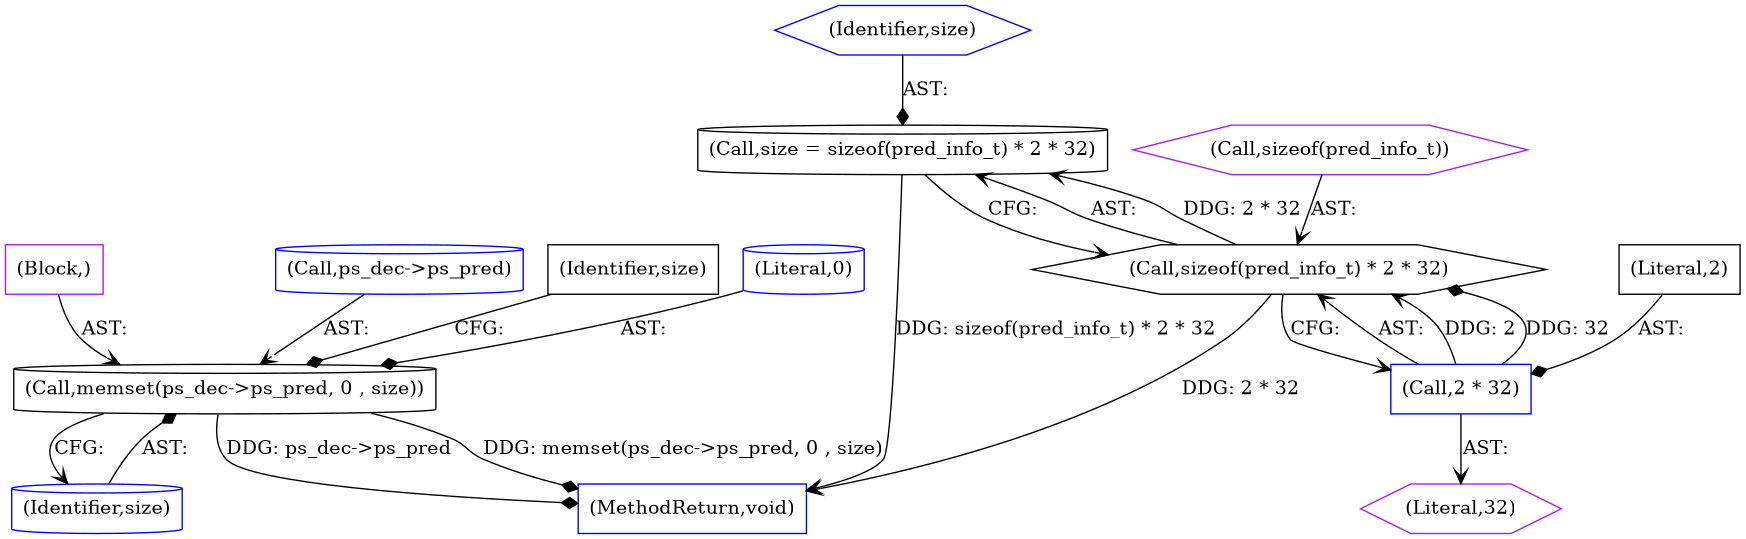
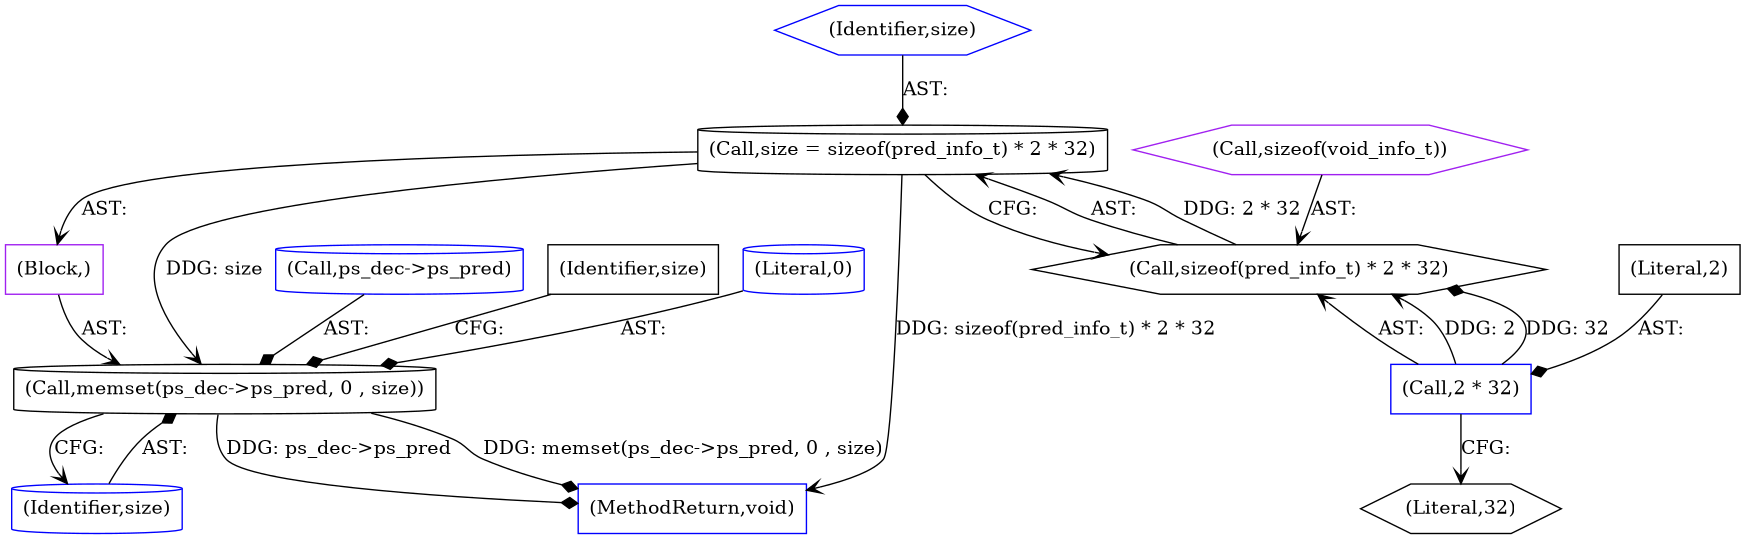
node "(Call,sizeof(pred_info_t))": label "(Call,sizeof(pred_info_t))" -> "(Call,sizeof(void_info_t))"
edge "(Call,size = sizeof(pred_info_t) * 2 * 32)" -> "(Block,)": added, label "AST:"
edge "(Call,size = sizeof(pred_info_t) * 2 * 32)" -> "(Call,memset(ps_dec->ps_pred, 0 , size))": added, label "DDG: size"
edge "(Call,ps_dec->ps_pred)" -> "(Call,memset(ps_dec->ps_pred, 0 , size))": arrowhead vee -> diamond
edge "(Call,sizeof(pred_info_t) * 2 * 32)" -> "(Call,2 * 32)": removed, label "CFG:"
edge "(Call,sizeof(pred_info_t) * 2 * 32)" -> "(MethodReturn,void)": removed, label "DDG: 2 * 32"
edge "(Call,2 * 32)" -> "(Literal,32)": label "AST: " -> "CFG: "
node "(Literal,32)": color purple -> black
